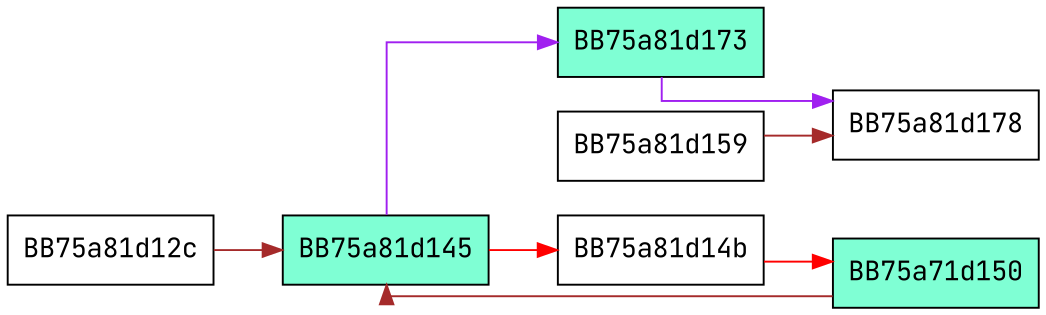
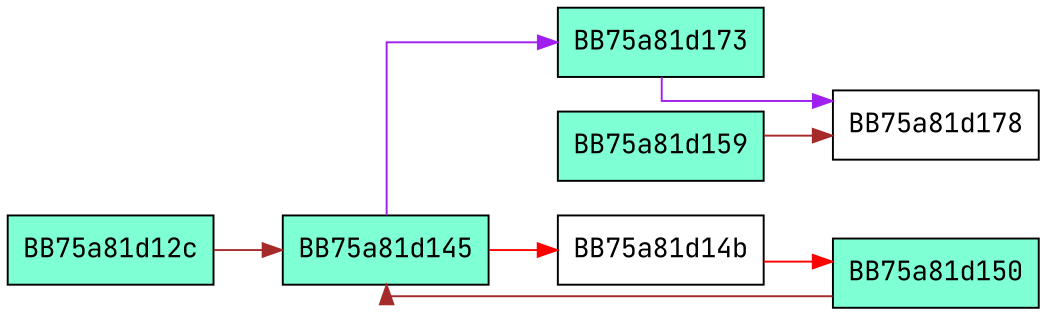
node "BB75a81d159": fillcolor white -> aquamarine
node "BB75a81d12c": fillcolor white -> aquamarine
node "BB75a71d150": label "BB75a71d150" -> "BB75a81d150"
